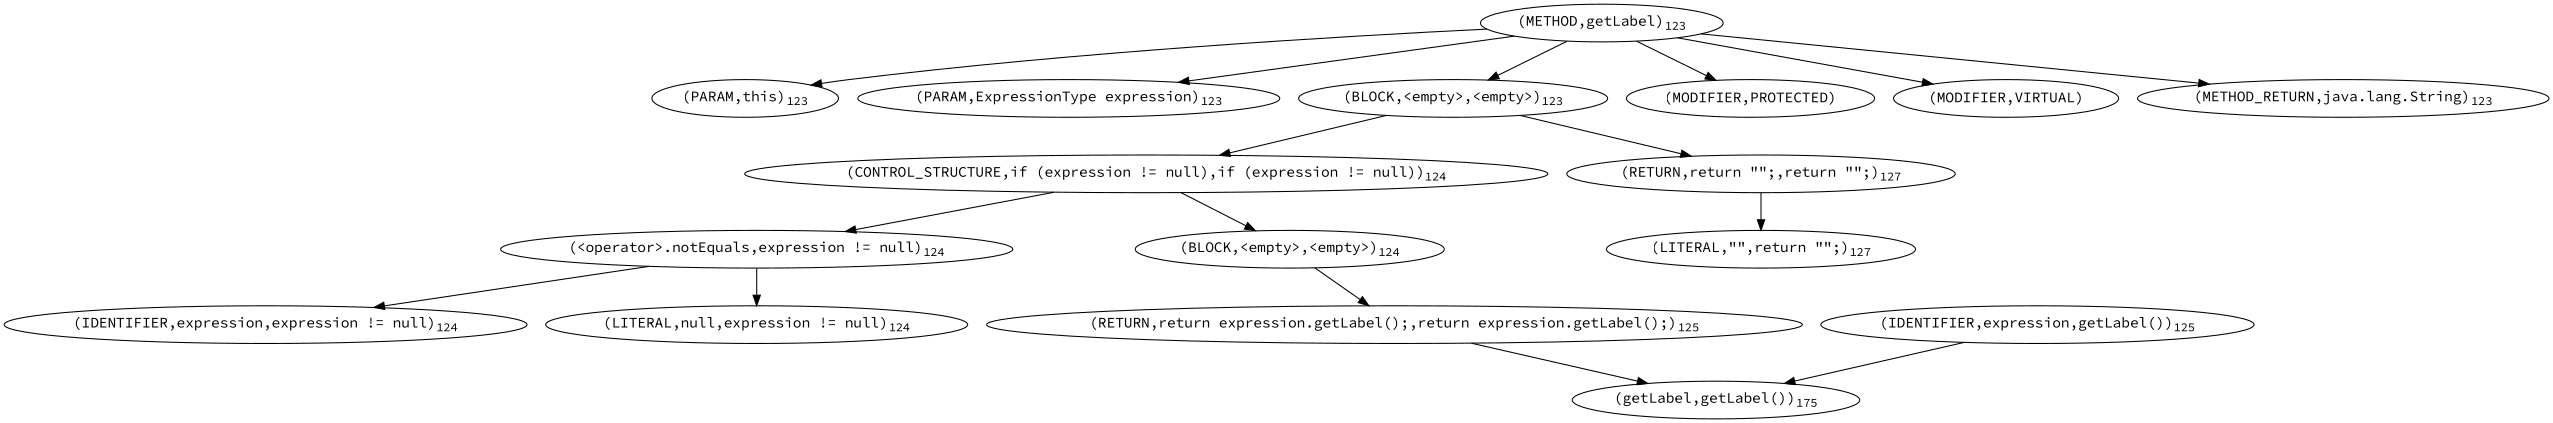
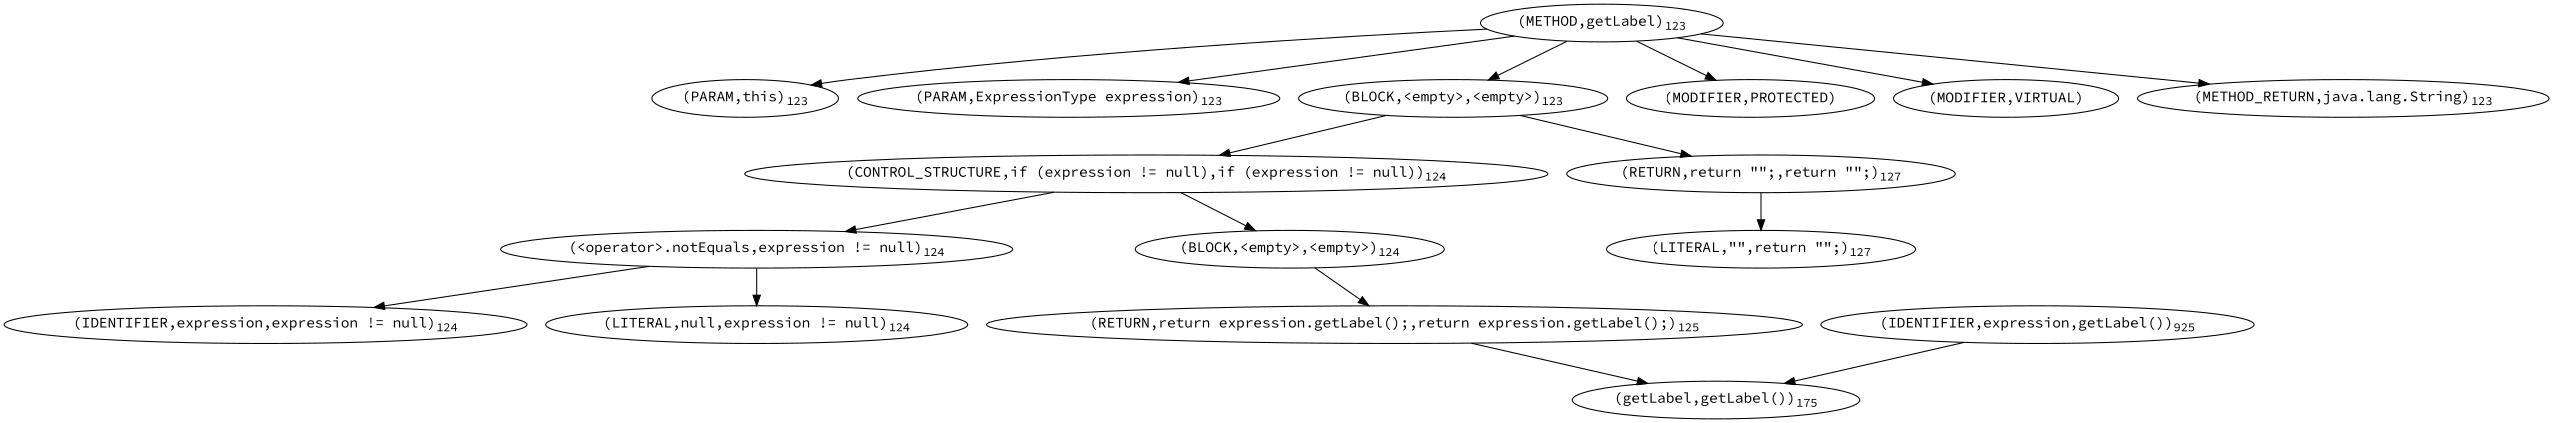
node "(IDENTIFIER,expression,getLabel())": text "125" -> "925"
